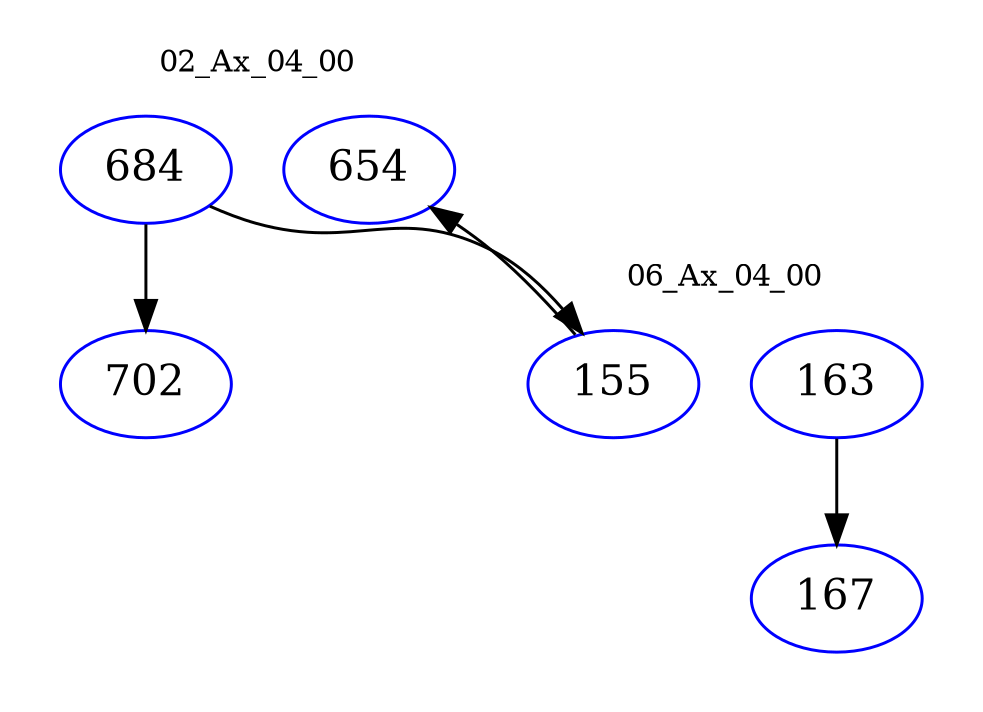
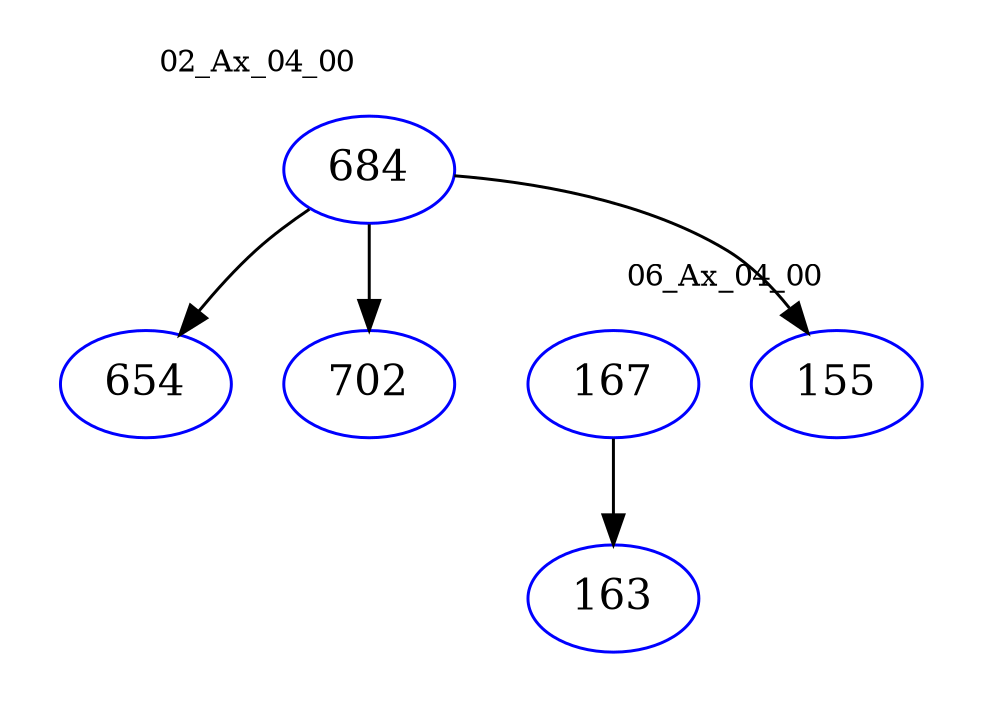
edge "155" -> "654": now "684" -> "654"
edge "163" -> "167": reversed
